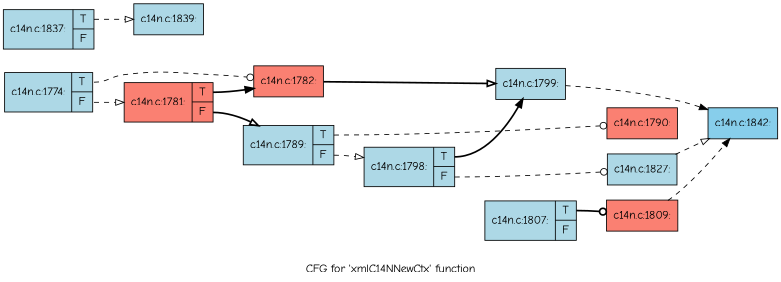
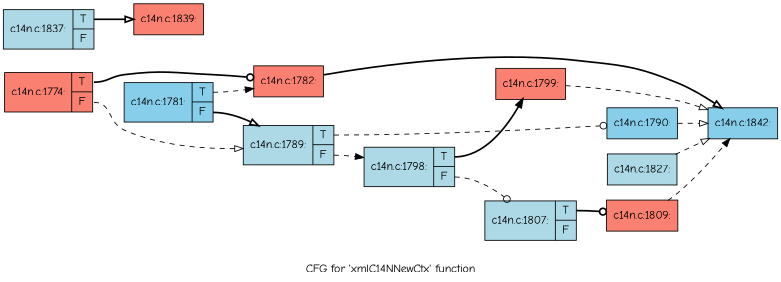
edge "c14n.c:1837:" -> "c14n.c:1839:": style dashed -> bold
node "c14n.c:1839:": fillcolor lightblue -> salmon
edge "c14n.c:1774:" -> "c14n.c:1782:": style dashed -> bold
edge "c14n.c:1782:" -> "c14n.c:1799:": now "c14n.c:1782:" -> "c14n.c:1842:"
node "c14n.c:1799:": fillcolor lightblue -> salmon
node "c14n.c:1774:": fillcolor lightblue -> salmon
edge "c14n.c:1781:" -> "c14n.c:1782:": style bold -> dashed
edge "c14n.c:1799:" -> "c14n.c:1842:": arrowhead normal -> onormal
edge "c14n.c:1774:" -> "c14n.c:1781:": now "c14n.c:1774:" -> "c14n.c:1789:"
node "c14n.c:1781:": fillcolor salmon -> skyblue
node "c14n.c:1790:": fillcolor salmon -> skyblue
edge "c14n.c:1790:" -> "c14n.c:1842:": added
edge "c14n.c:1789:" -> "c14n.c:1798:": arrowhead onormal -> normal
edge "c14n.c:1798:" -> "c14n.c:1827:": now "c14n.c:1798:" -> "c14n.c:1807:"
